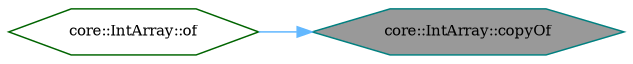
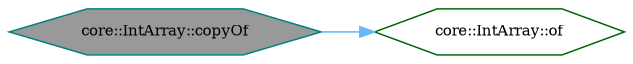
edge "core::IntArray::of" -> "core::IntArray::copyOf": reversed
